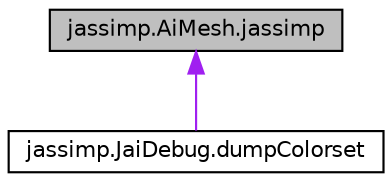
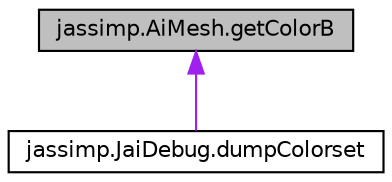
node "jassimp.AiMesh.jassimp": label "jassimp.AiMesh.jassimp" -> "jassimp.AiMesh.getColorB"
